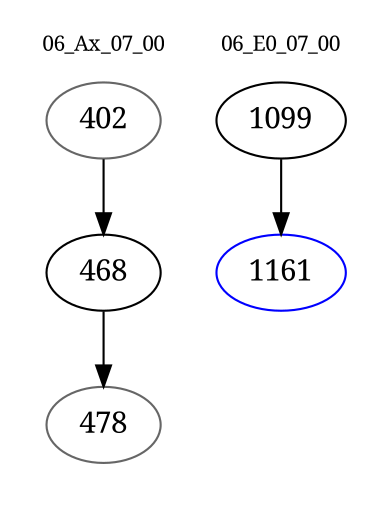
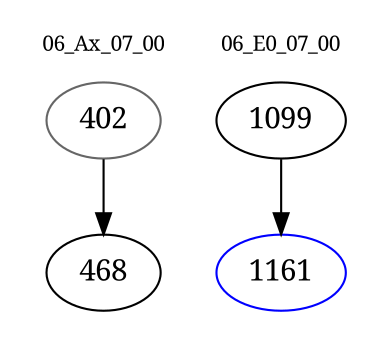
node "478": removed
